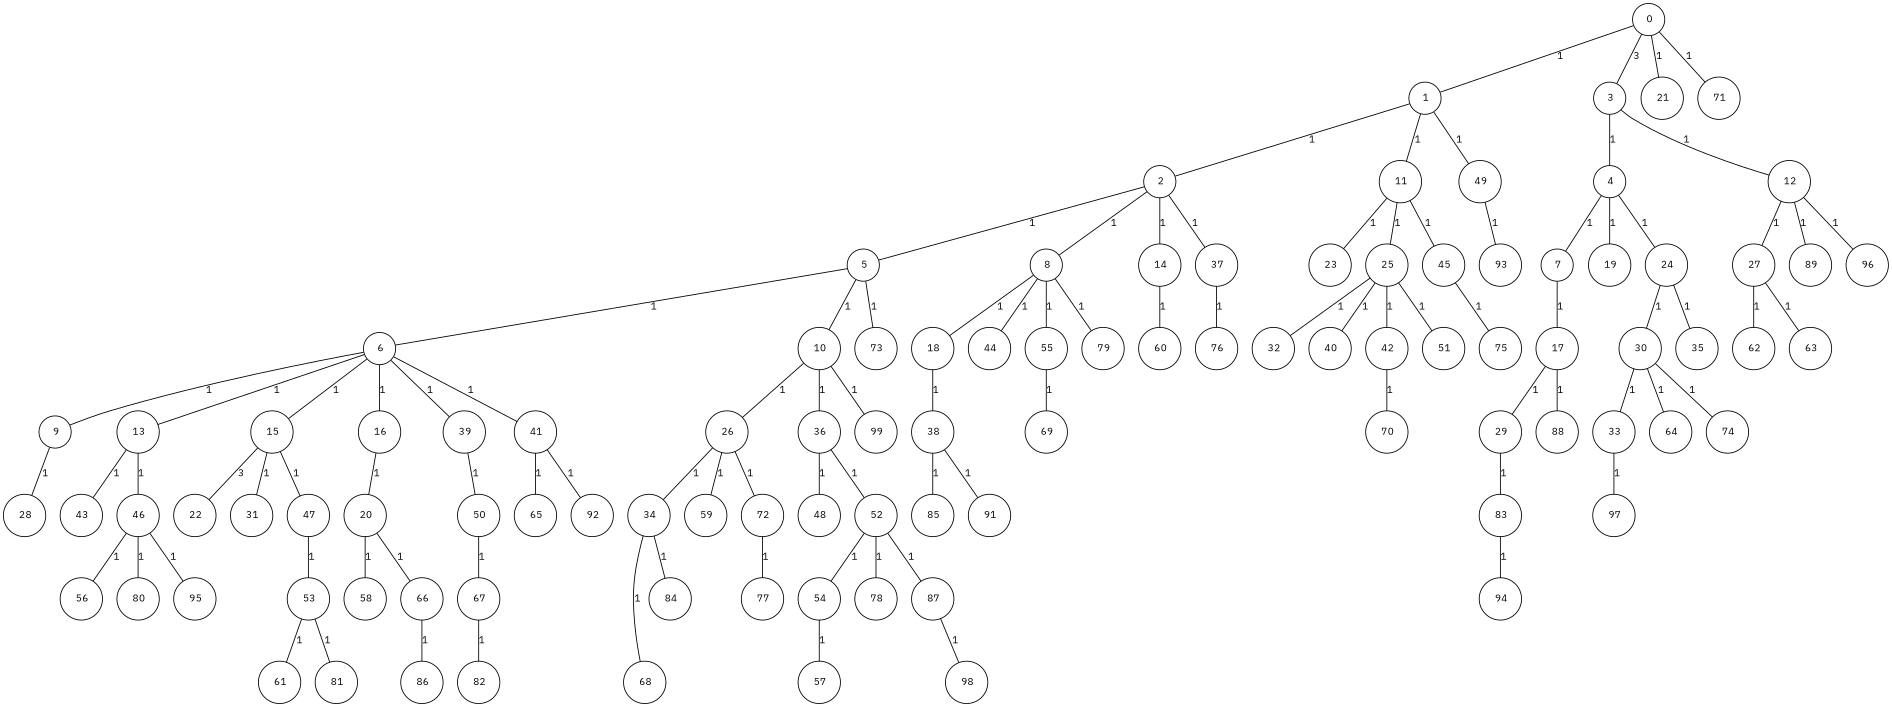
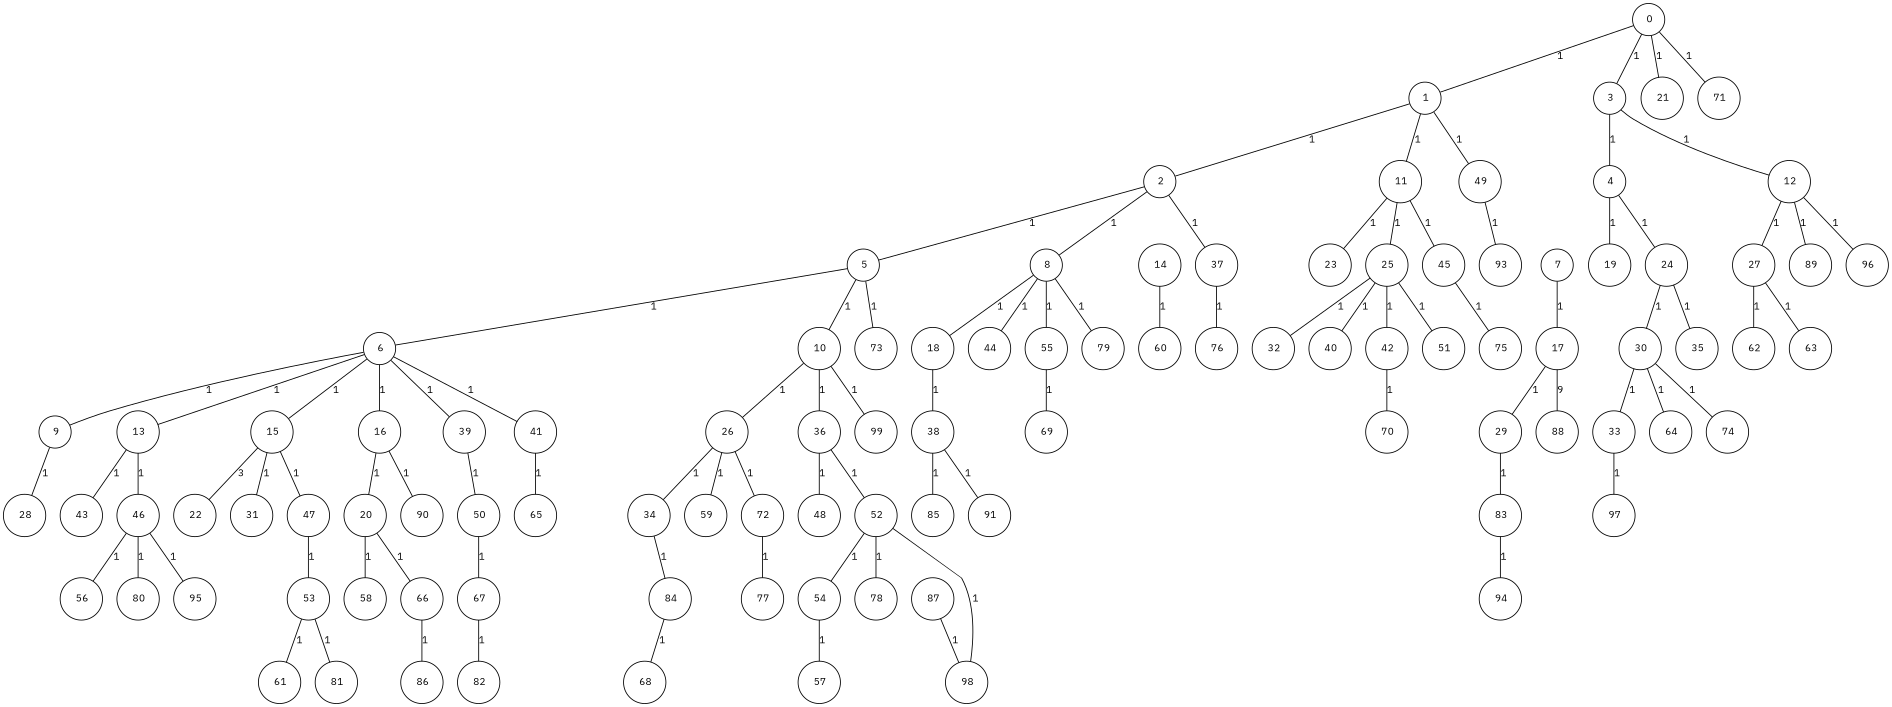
edge "0" -- "3": label "3" -> "1"
edge "2" -- "14": removed, label "1"
edge "4" -- "7": removed, label "1"
edge "17" -- "88": label "1" -> "9"
node "90": added
node "92": removed
edge "52" -- "87": now "52" -- "98"
edge "34" -- "68": now "84" -- "68"
